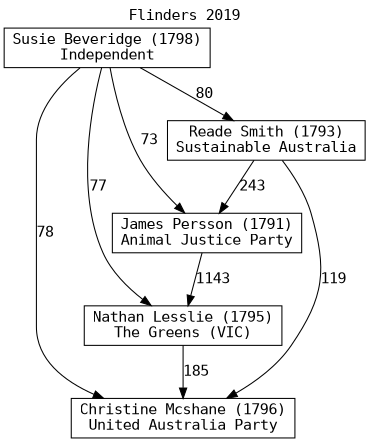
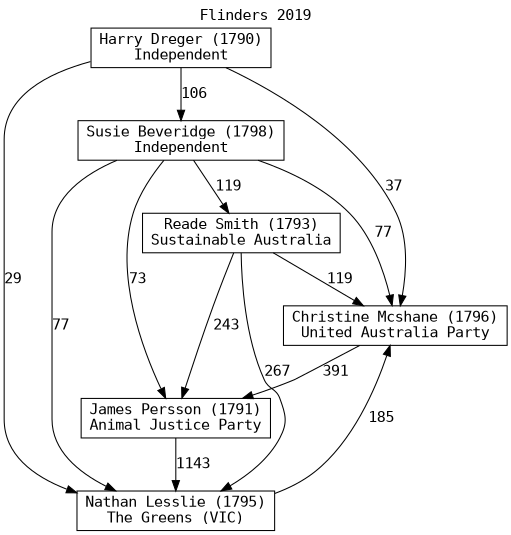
node "Harry Dreger (1790) Independent": added
edge "Susie Beveridge (1798) Independent" -> "Reade Smith (1793) Sustainable Australia": label "80" -> "119"
edge "Susie Beveridge (1798) Independent" -> "Christine Mcshane (1796) United Australia Party": label "78" -> "77"
edge "Christine Mcshane (1796) United Australia Party" -> "James Persson (1791) Animal Justice Party": added, label "391"
edge "Reade Smith (1793) Sustainable Australia" -> "Nathan Lesslie (1795) The Greens (VIC)": added, label "267"
